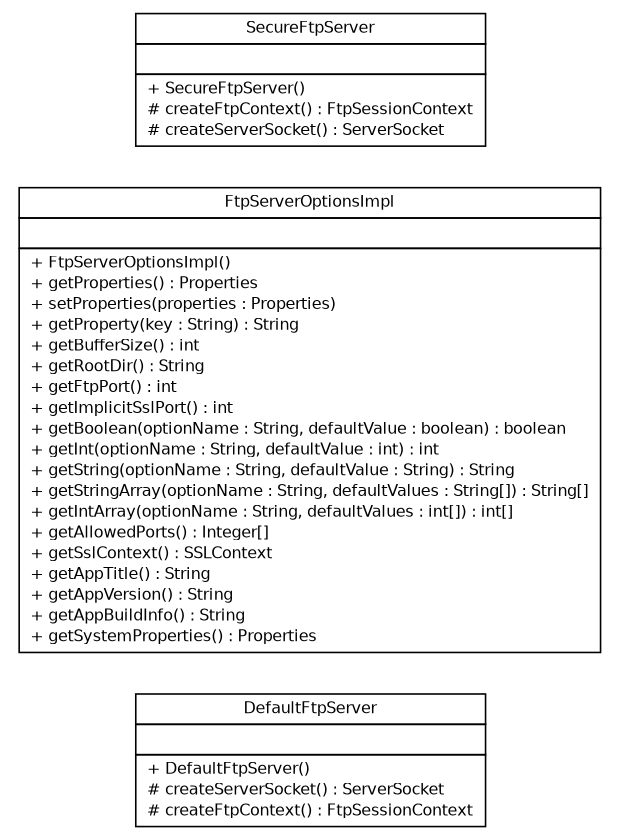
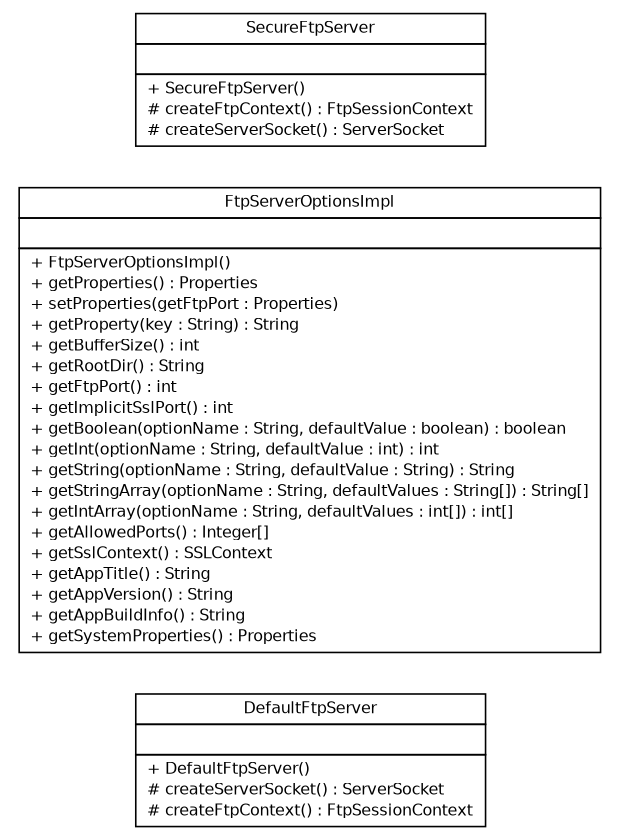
node "FtpServerOptionsImpl": text "+ setProperties(properties : Properties)" -> "+ setProperties(getFtpPort : Properties)"
